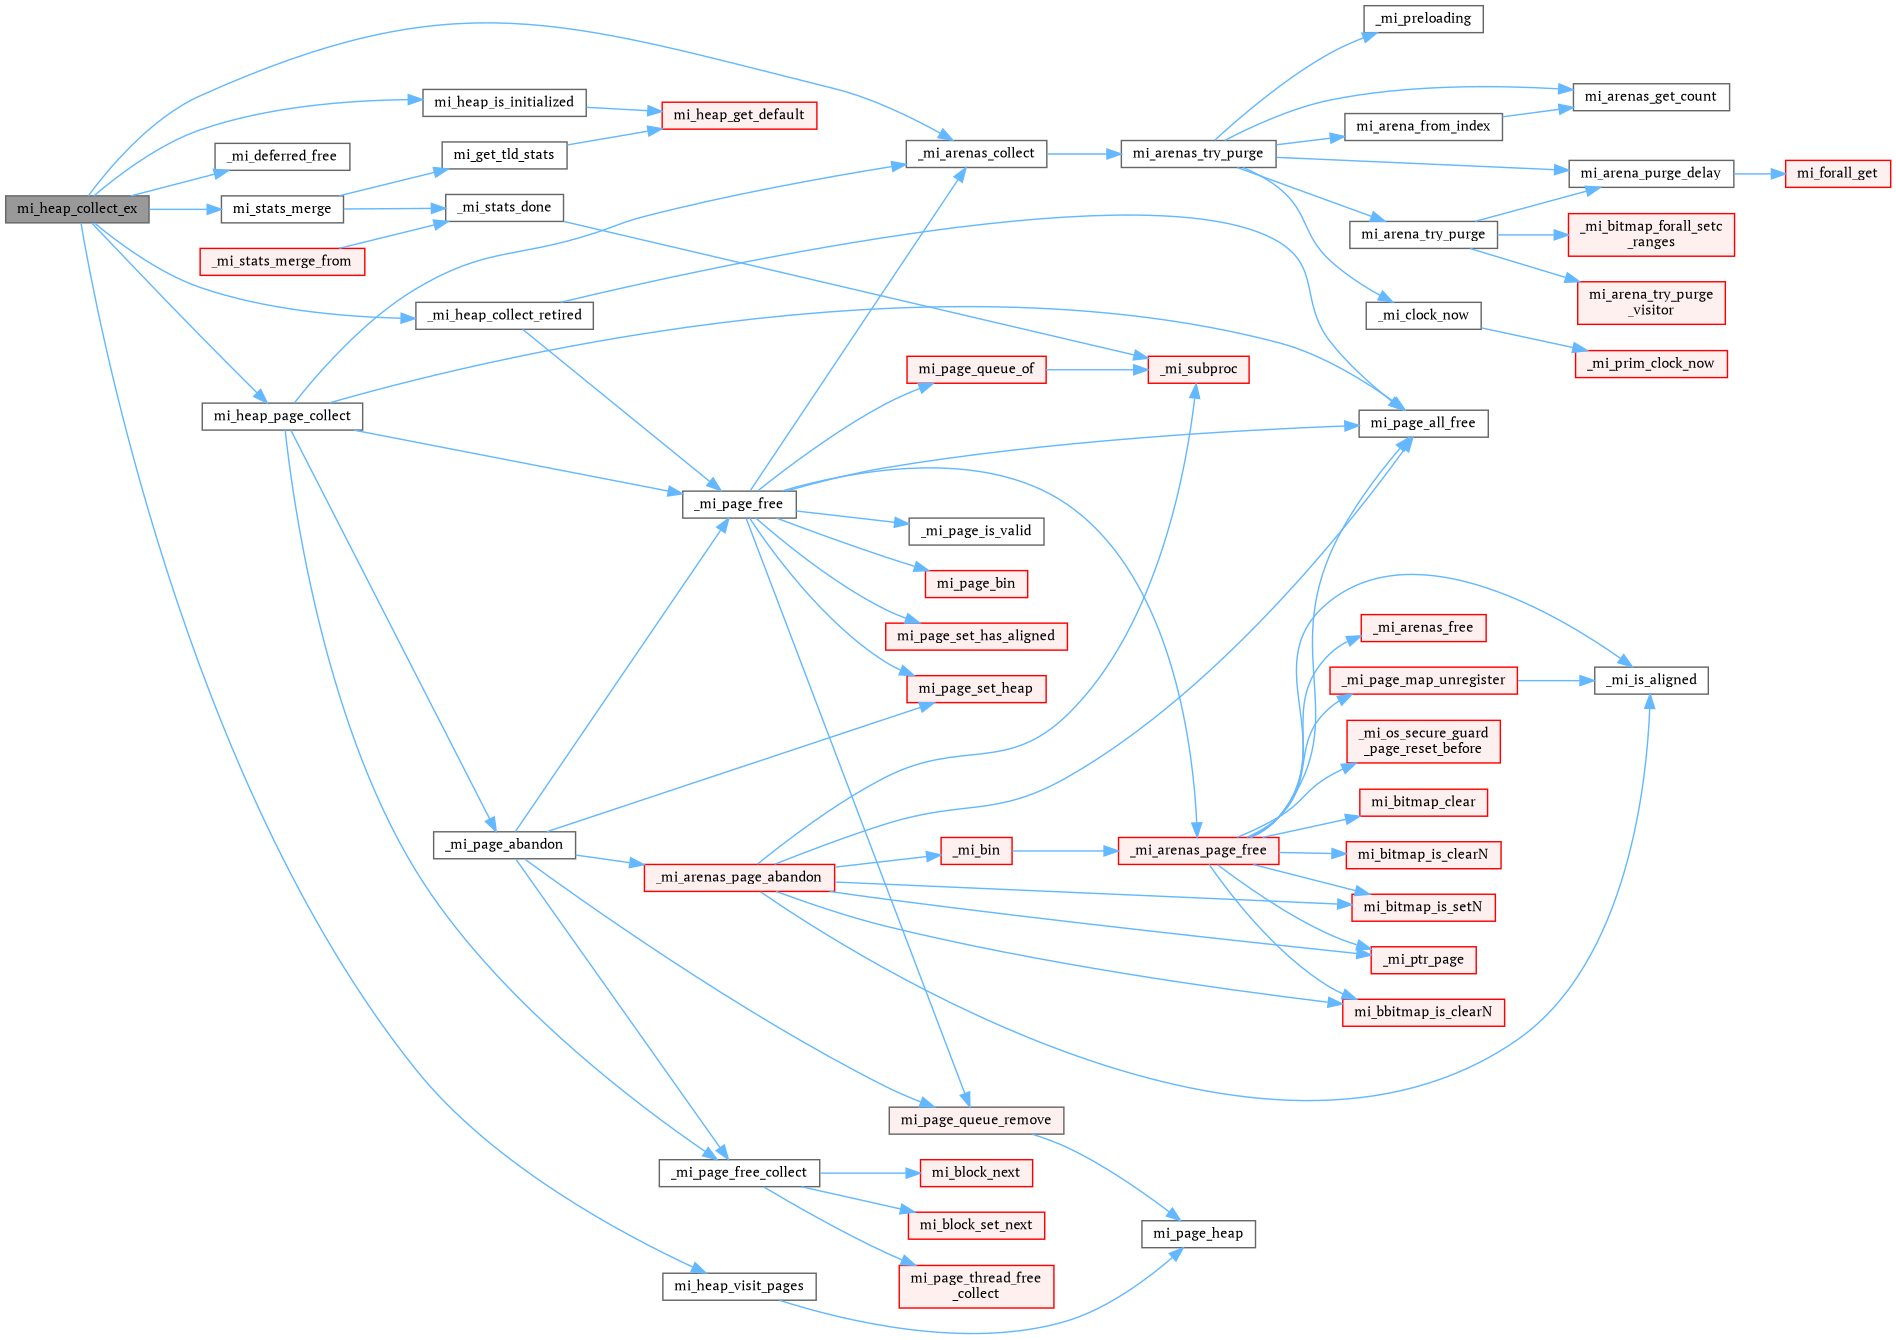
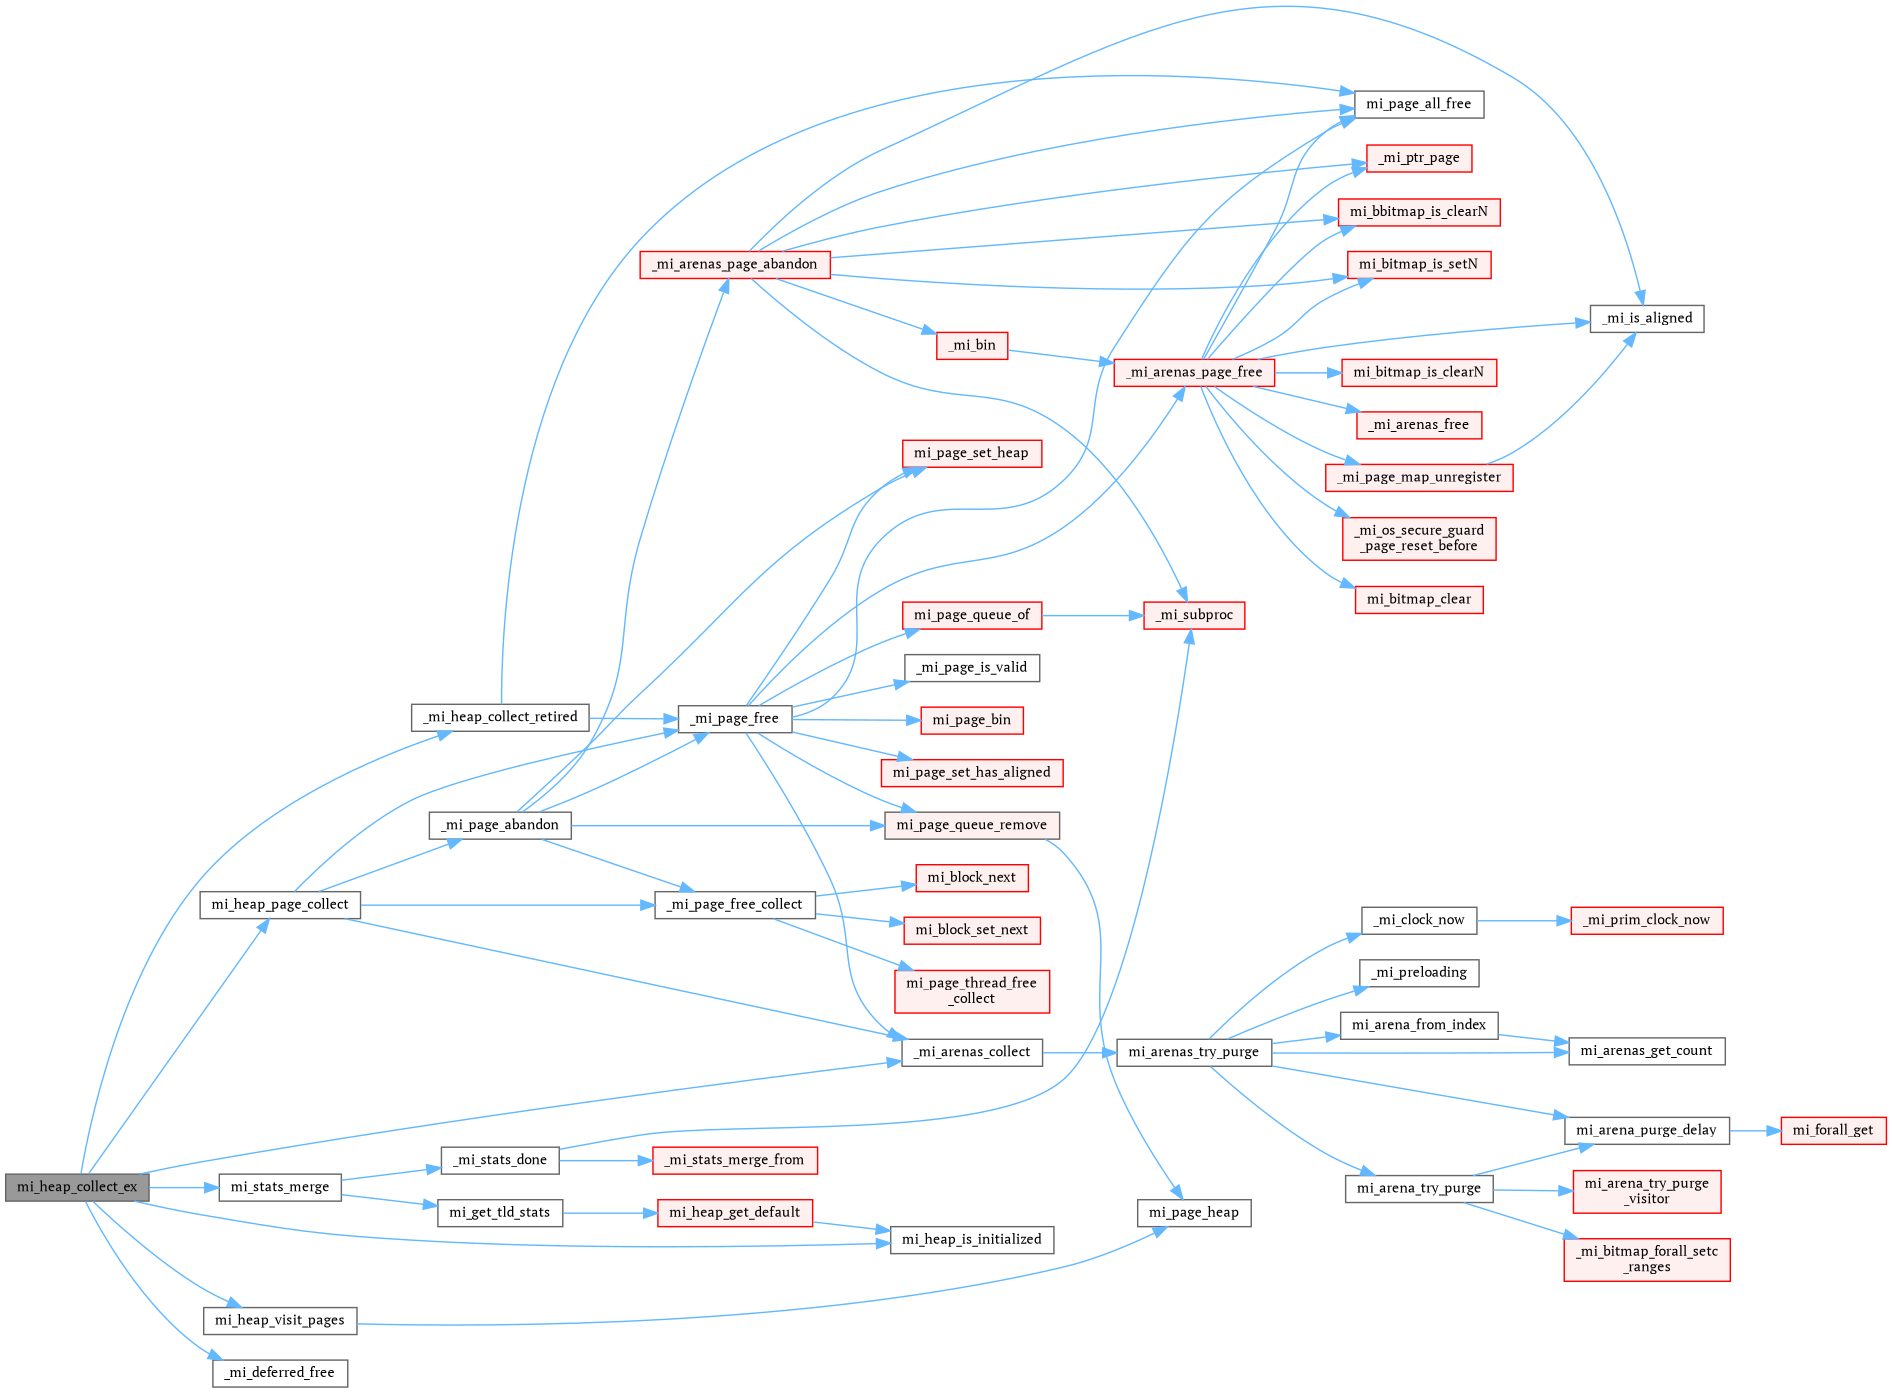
edge "mi_heap_is_initialized" -> "mi_heap_get_default": reversed
edge "_mi_stats_merge_from" -> "_mi_stats_done": reversed
edge "mi_heap_page_collect" -> "mi_page_all_free": removed
